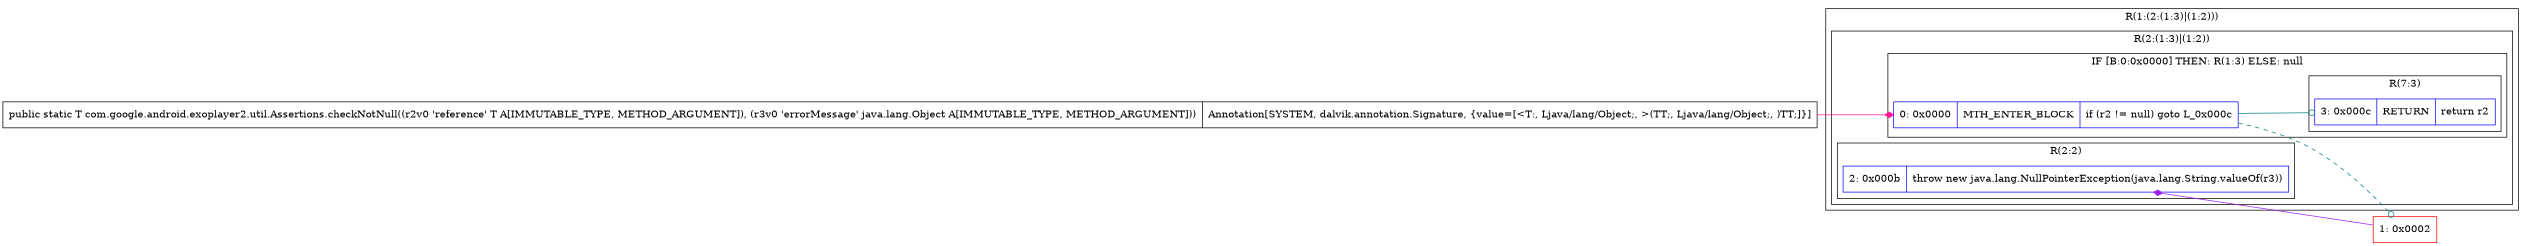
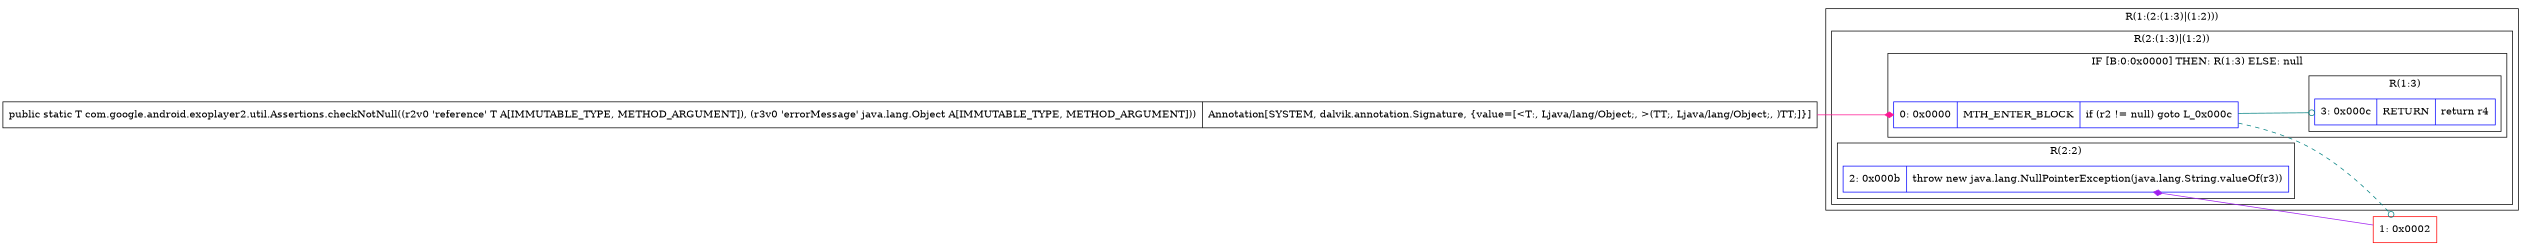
cluster "R(7:3)": label "R(7:3)" -> "R(1:3)"
node "3: 0x000c": text "return r2" -> "return r4"
